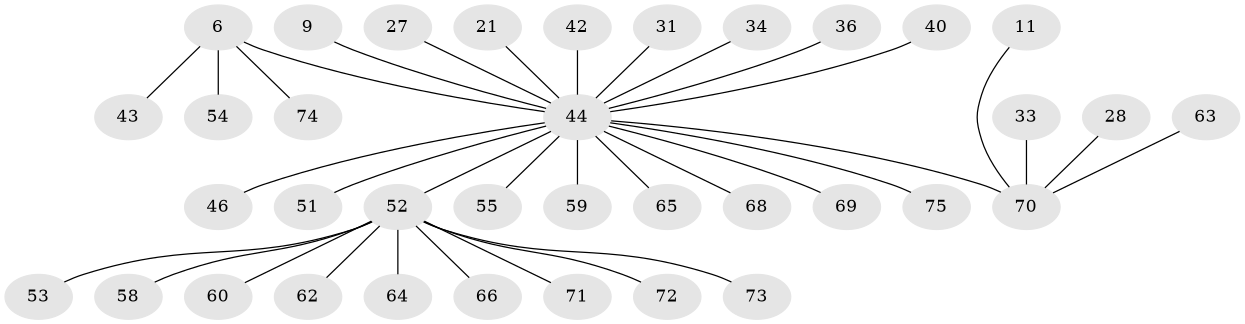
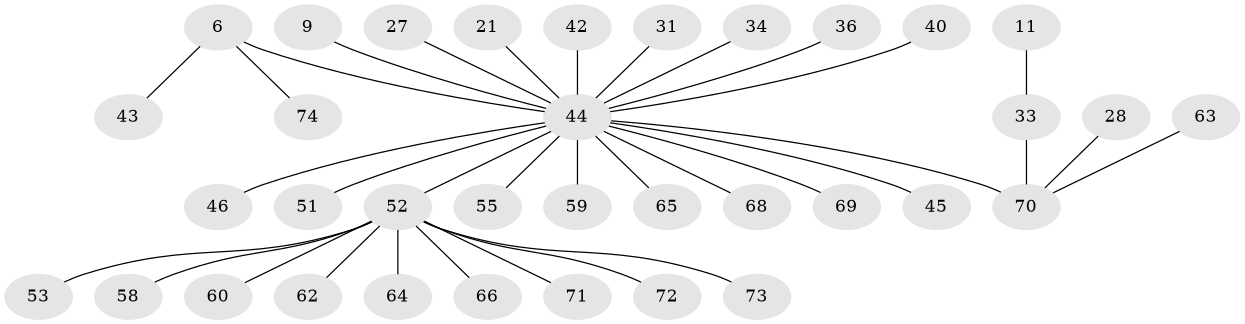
node "54": removed
edge "11" -- "70": now "11" -- "33"
node "75": label "75" -> "45"
